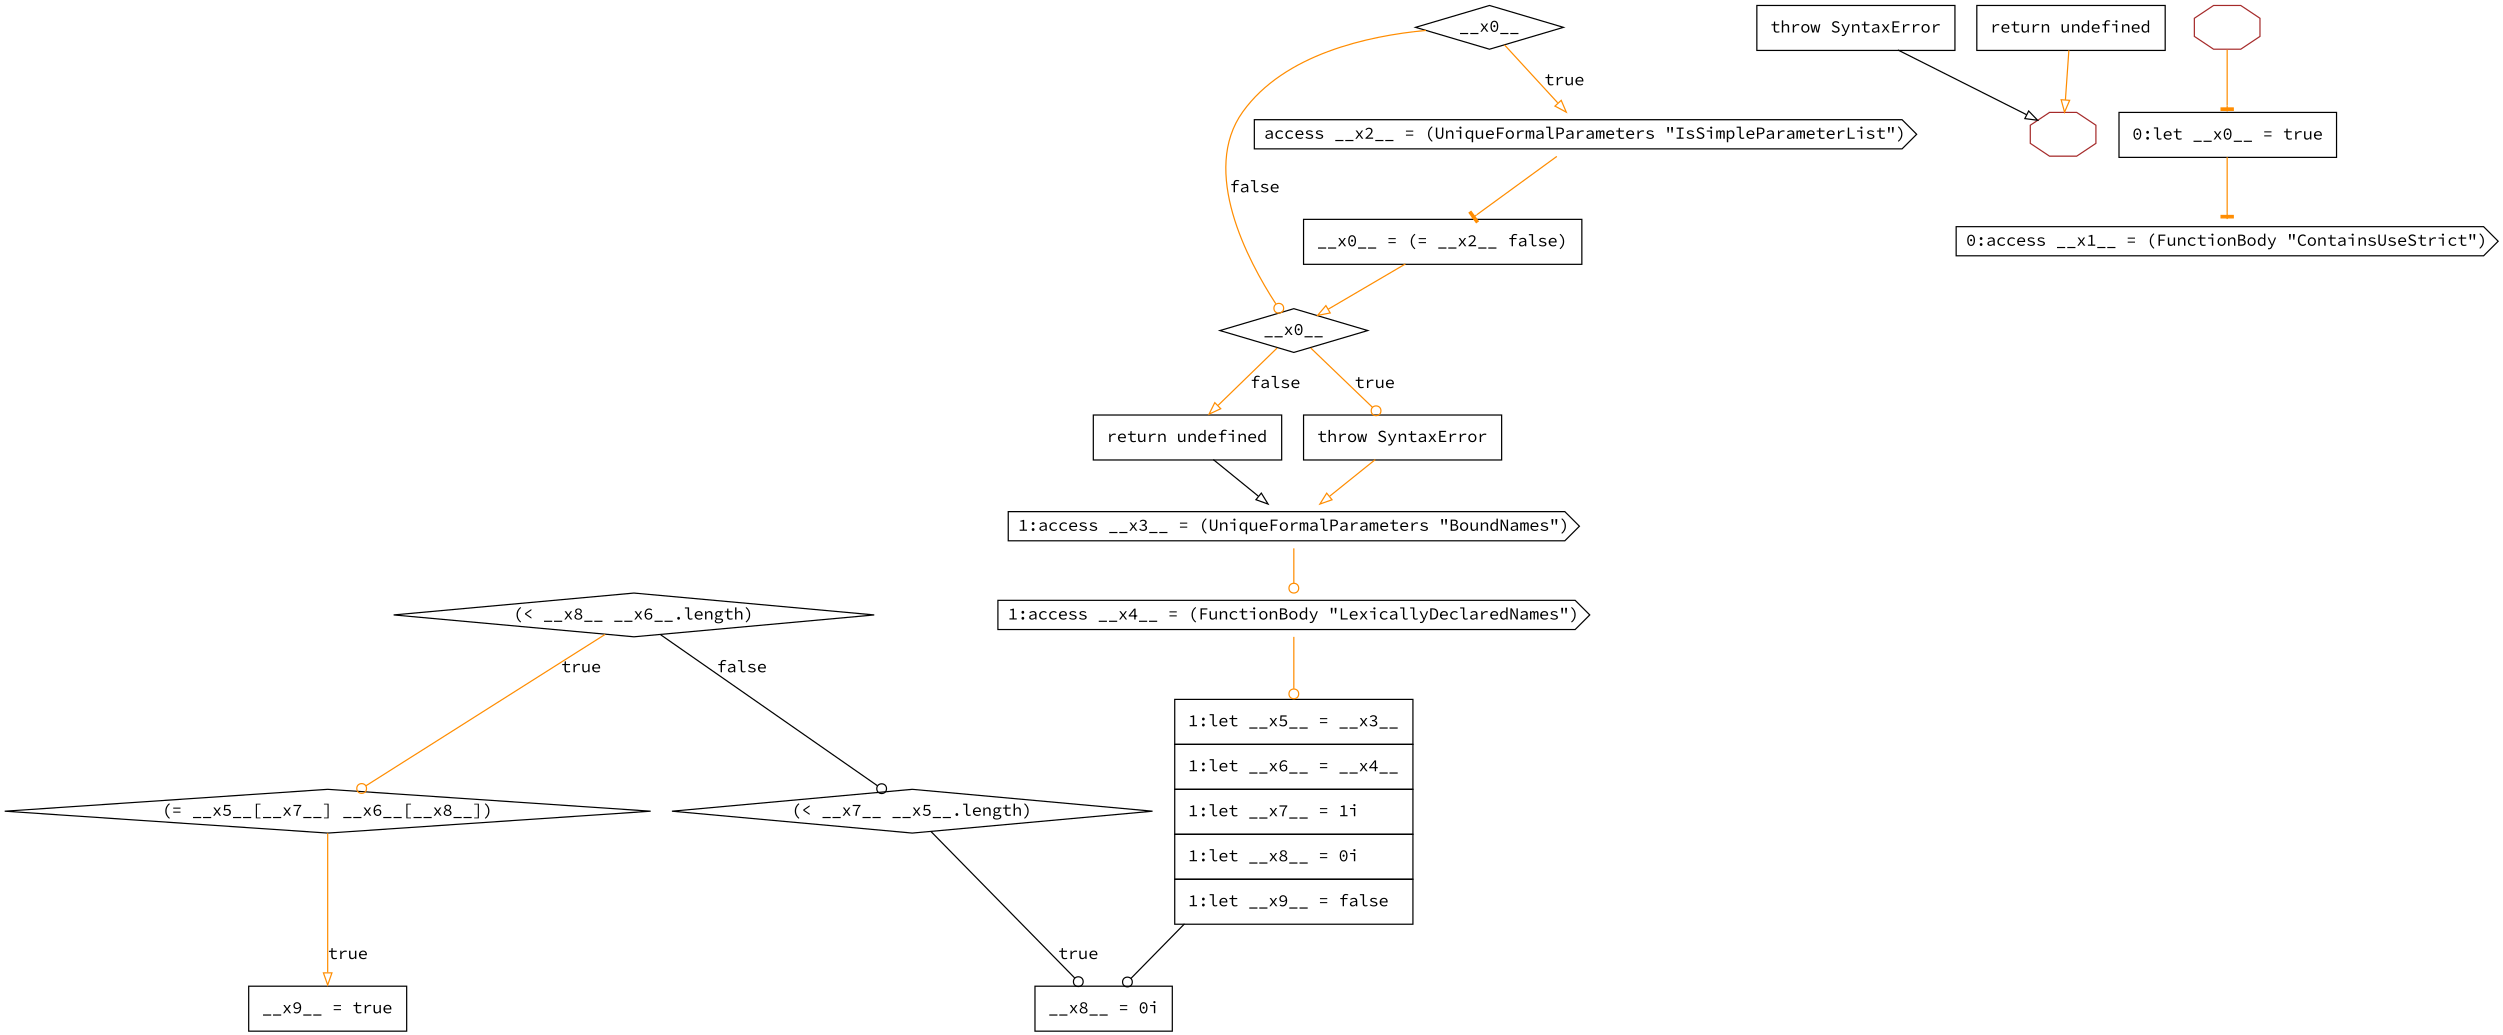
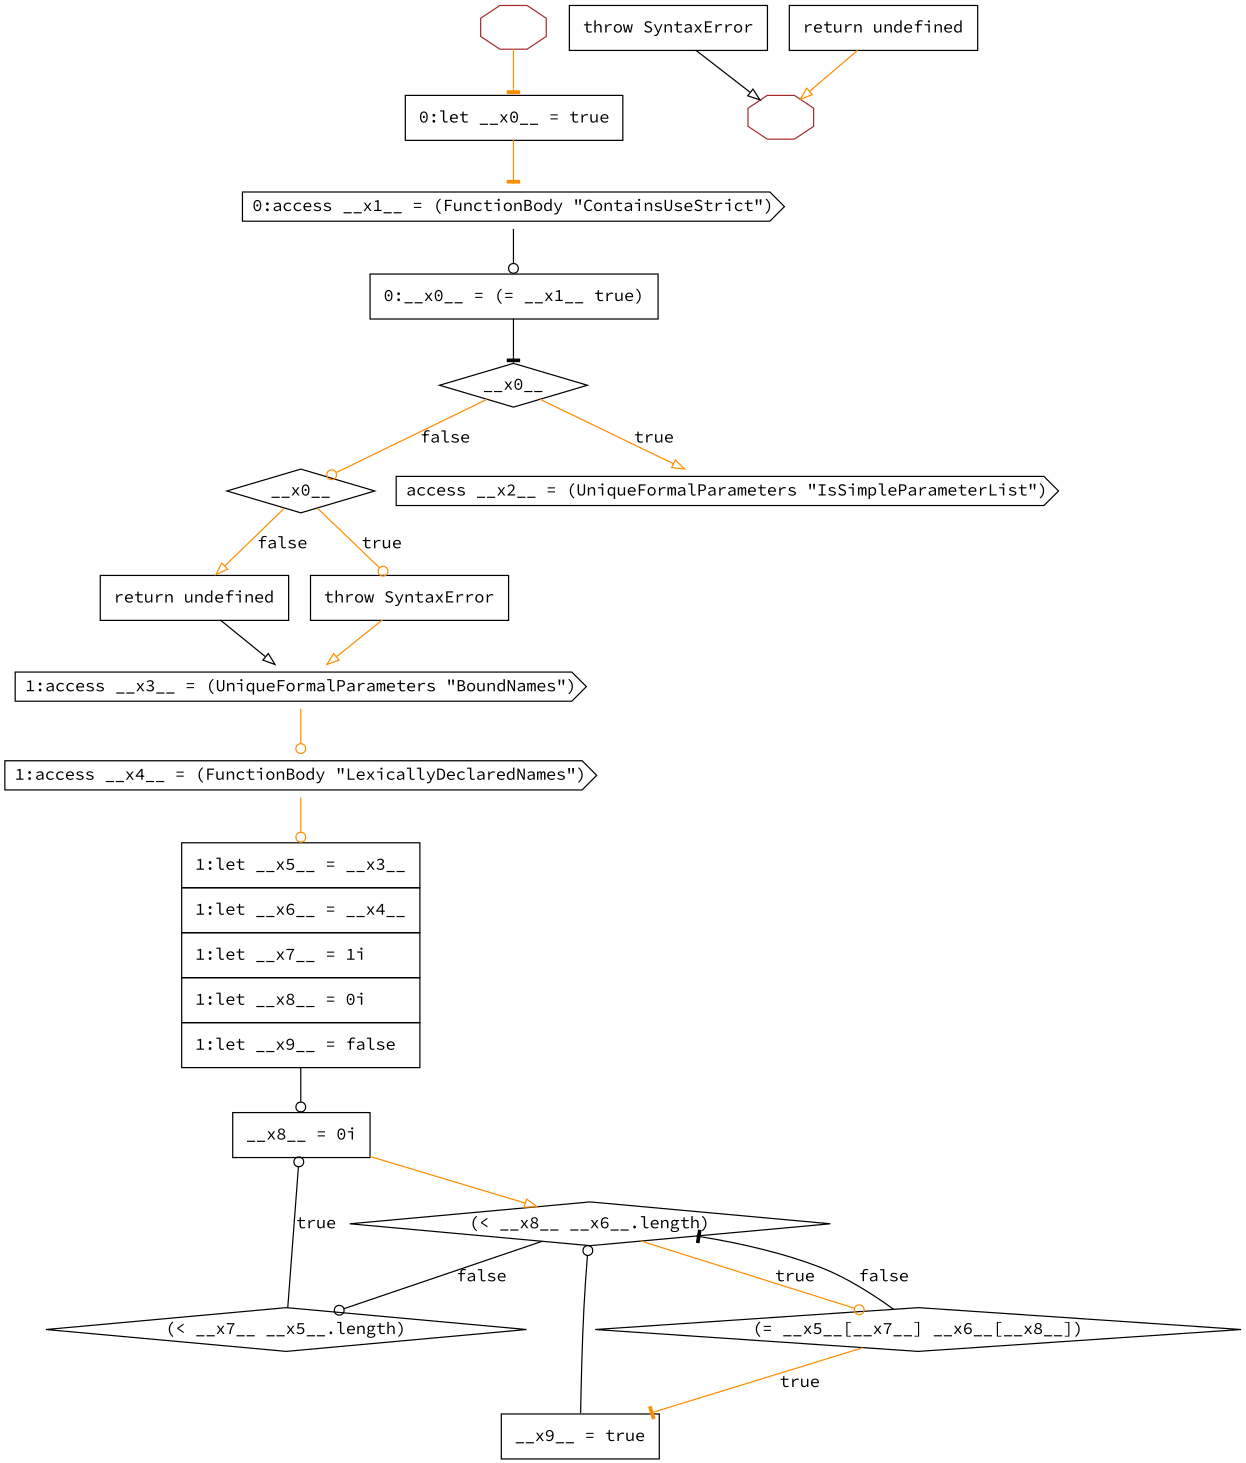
node "__x0__ = (= __x2__ false)": removed
node "0:__x0__ = (= __x1__ true)": added
edge "(= __x5__[__x7__] __x6__[__x8__])" -> "__x9__ = true": arrowhead onormal -> tee
edge "__x8__ = 0i" -> "(< __x8__ __x6__.length)": added
edge "(= __x5__[__x7__] __x6__[__x8__])" -> "(< __x8__ __x6__.length)": added, label "false"
edge "__x9__ = true" -> "(< __x8__ __x6__.length)": added
